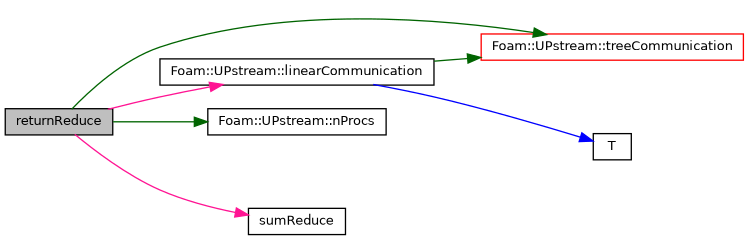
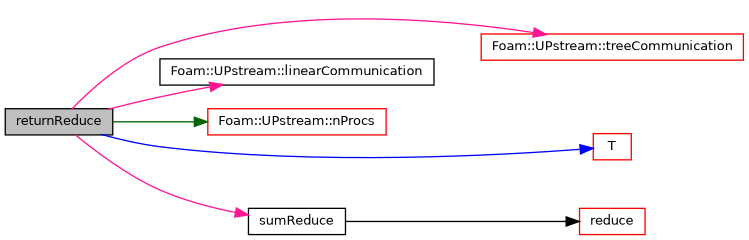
edge "returnReduce" -> "Foam::UPstream::treeCommunication": color darkgreen -> deeppink
edge "Foam::UPstream::linearCommunication" -> "Foam::UPstream::treeCommunication": removed
edge "Foam::UPstream::linearCommunication" -> "T": now "returnReduce" -> "T"
node "Foam::UPstream::nProcs": color black -> red
node "T": color black -> red
node "reduce": added
